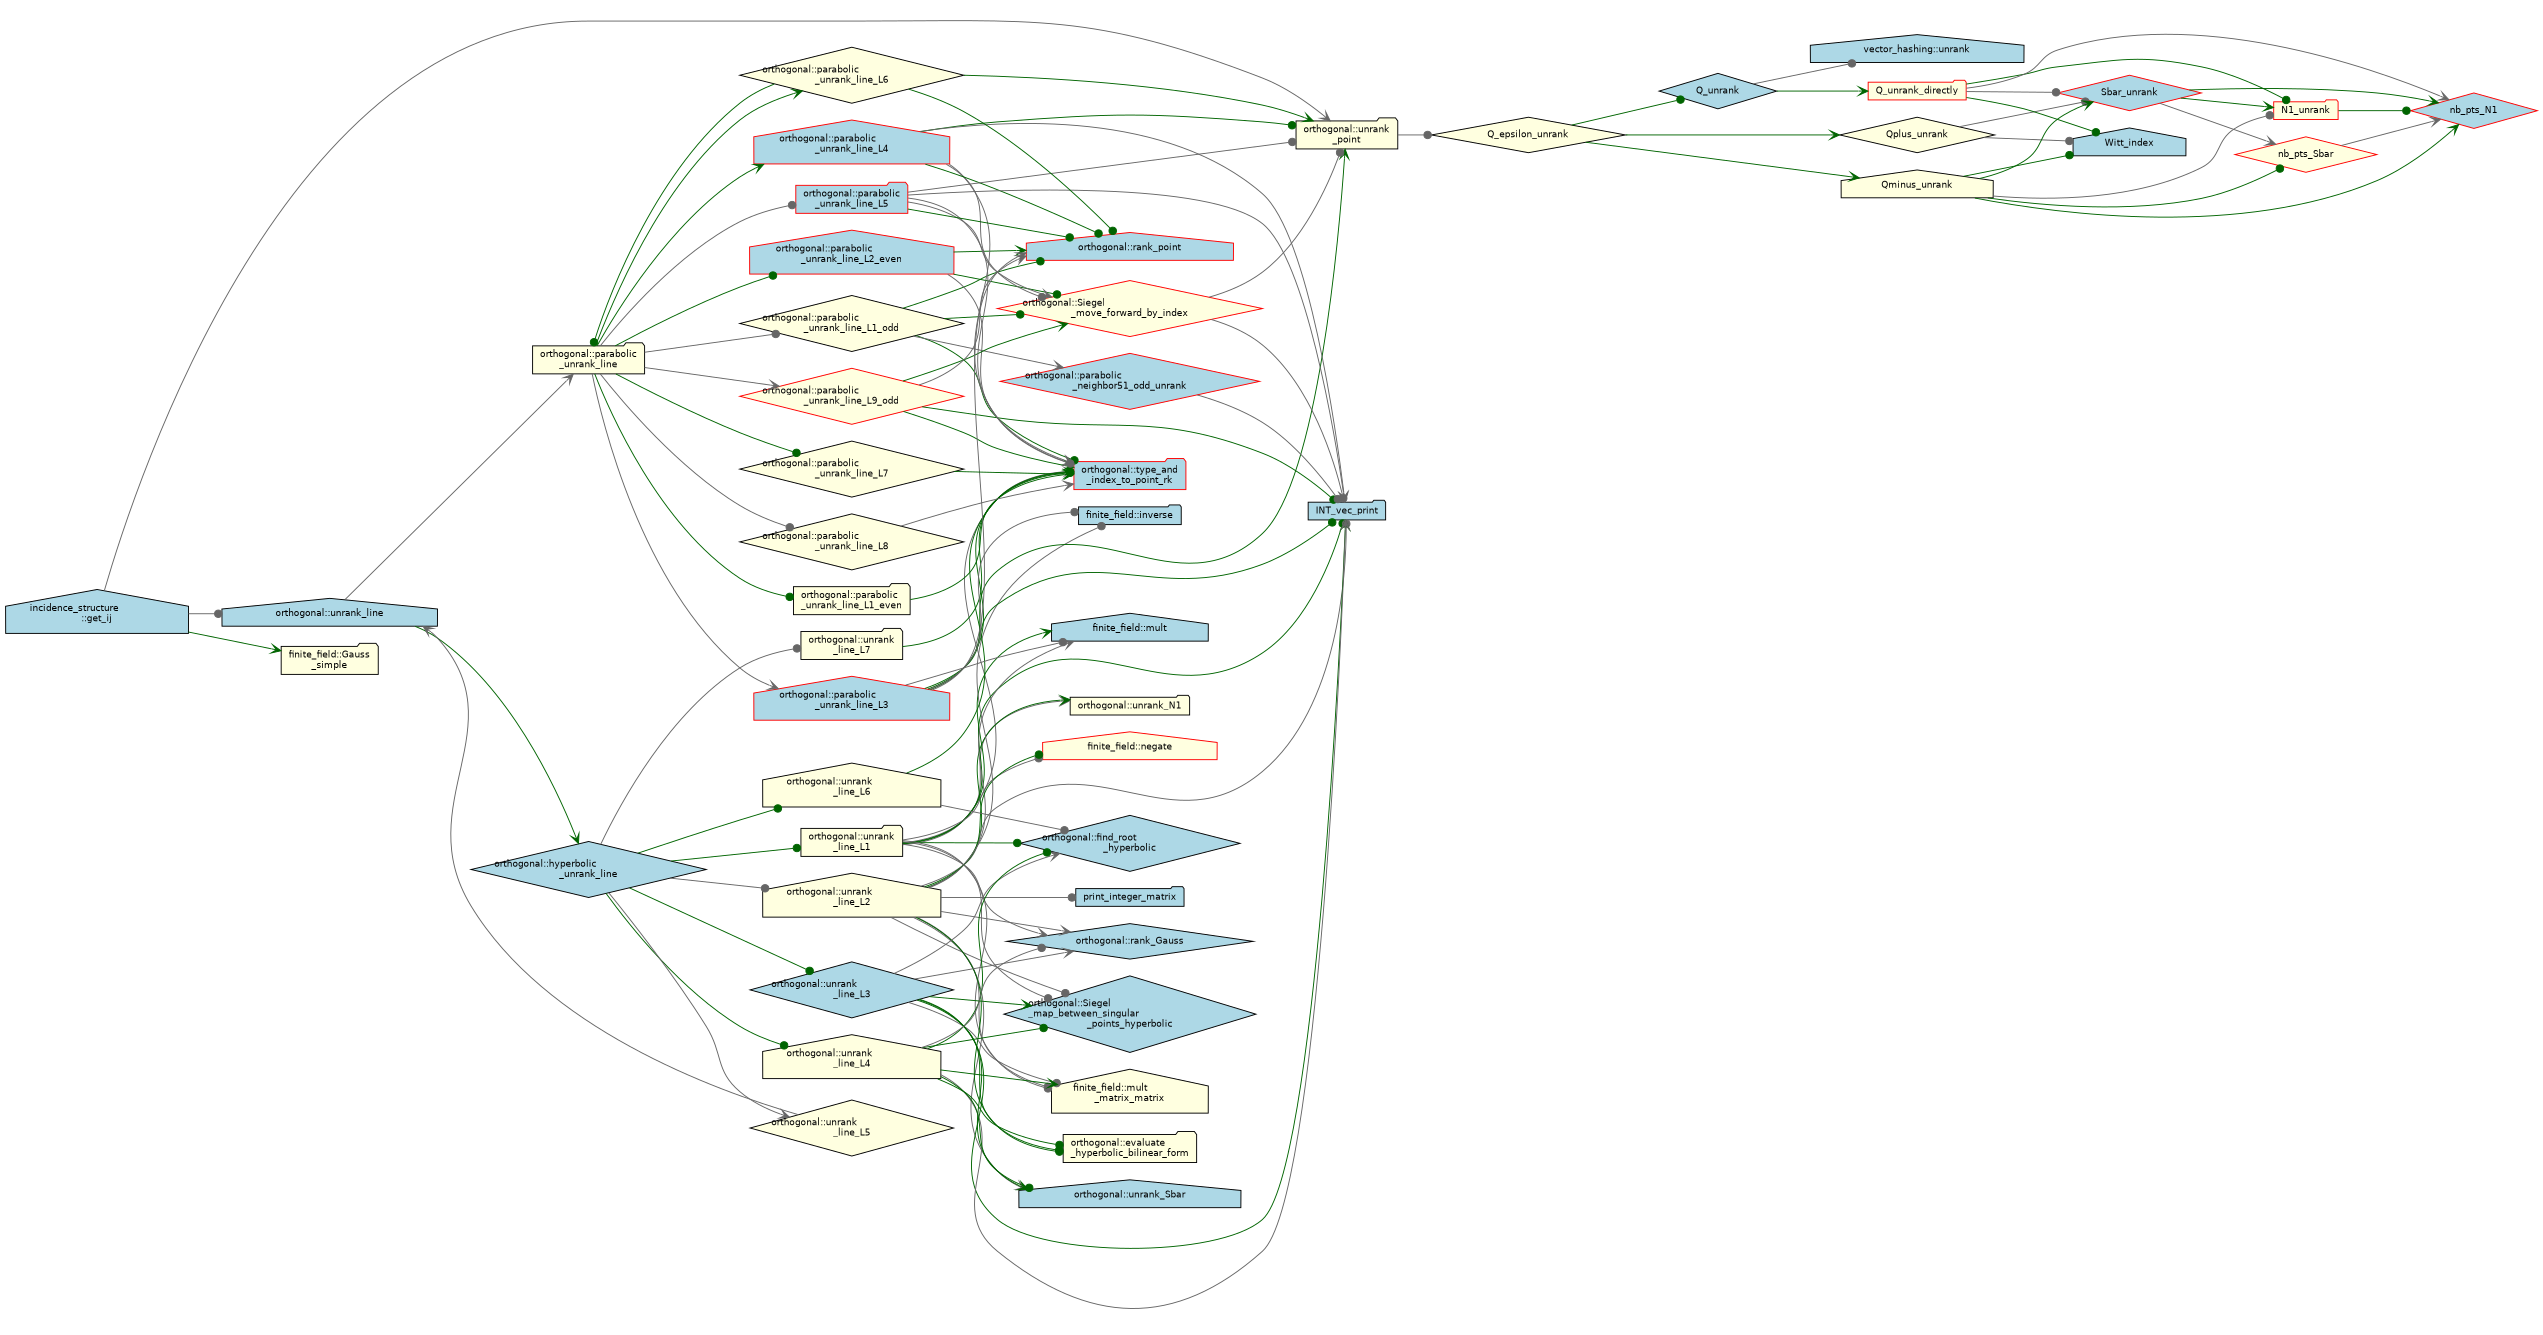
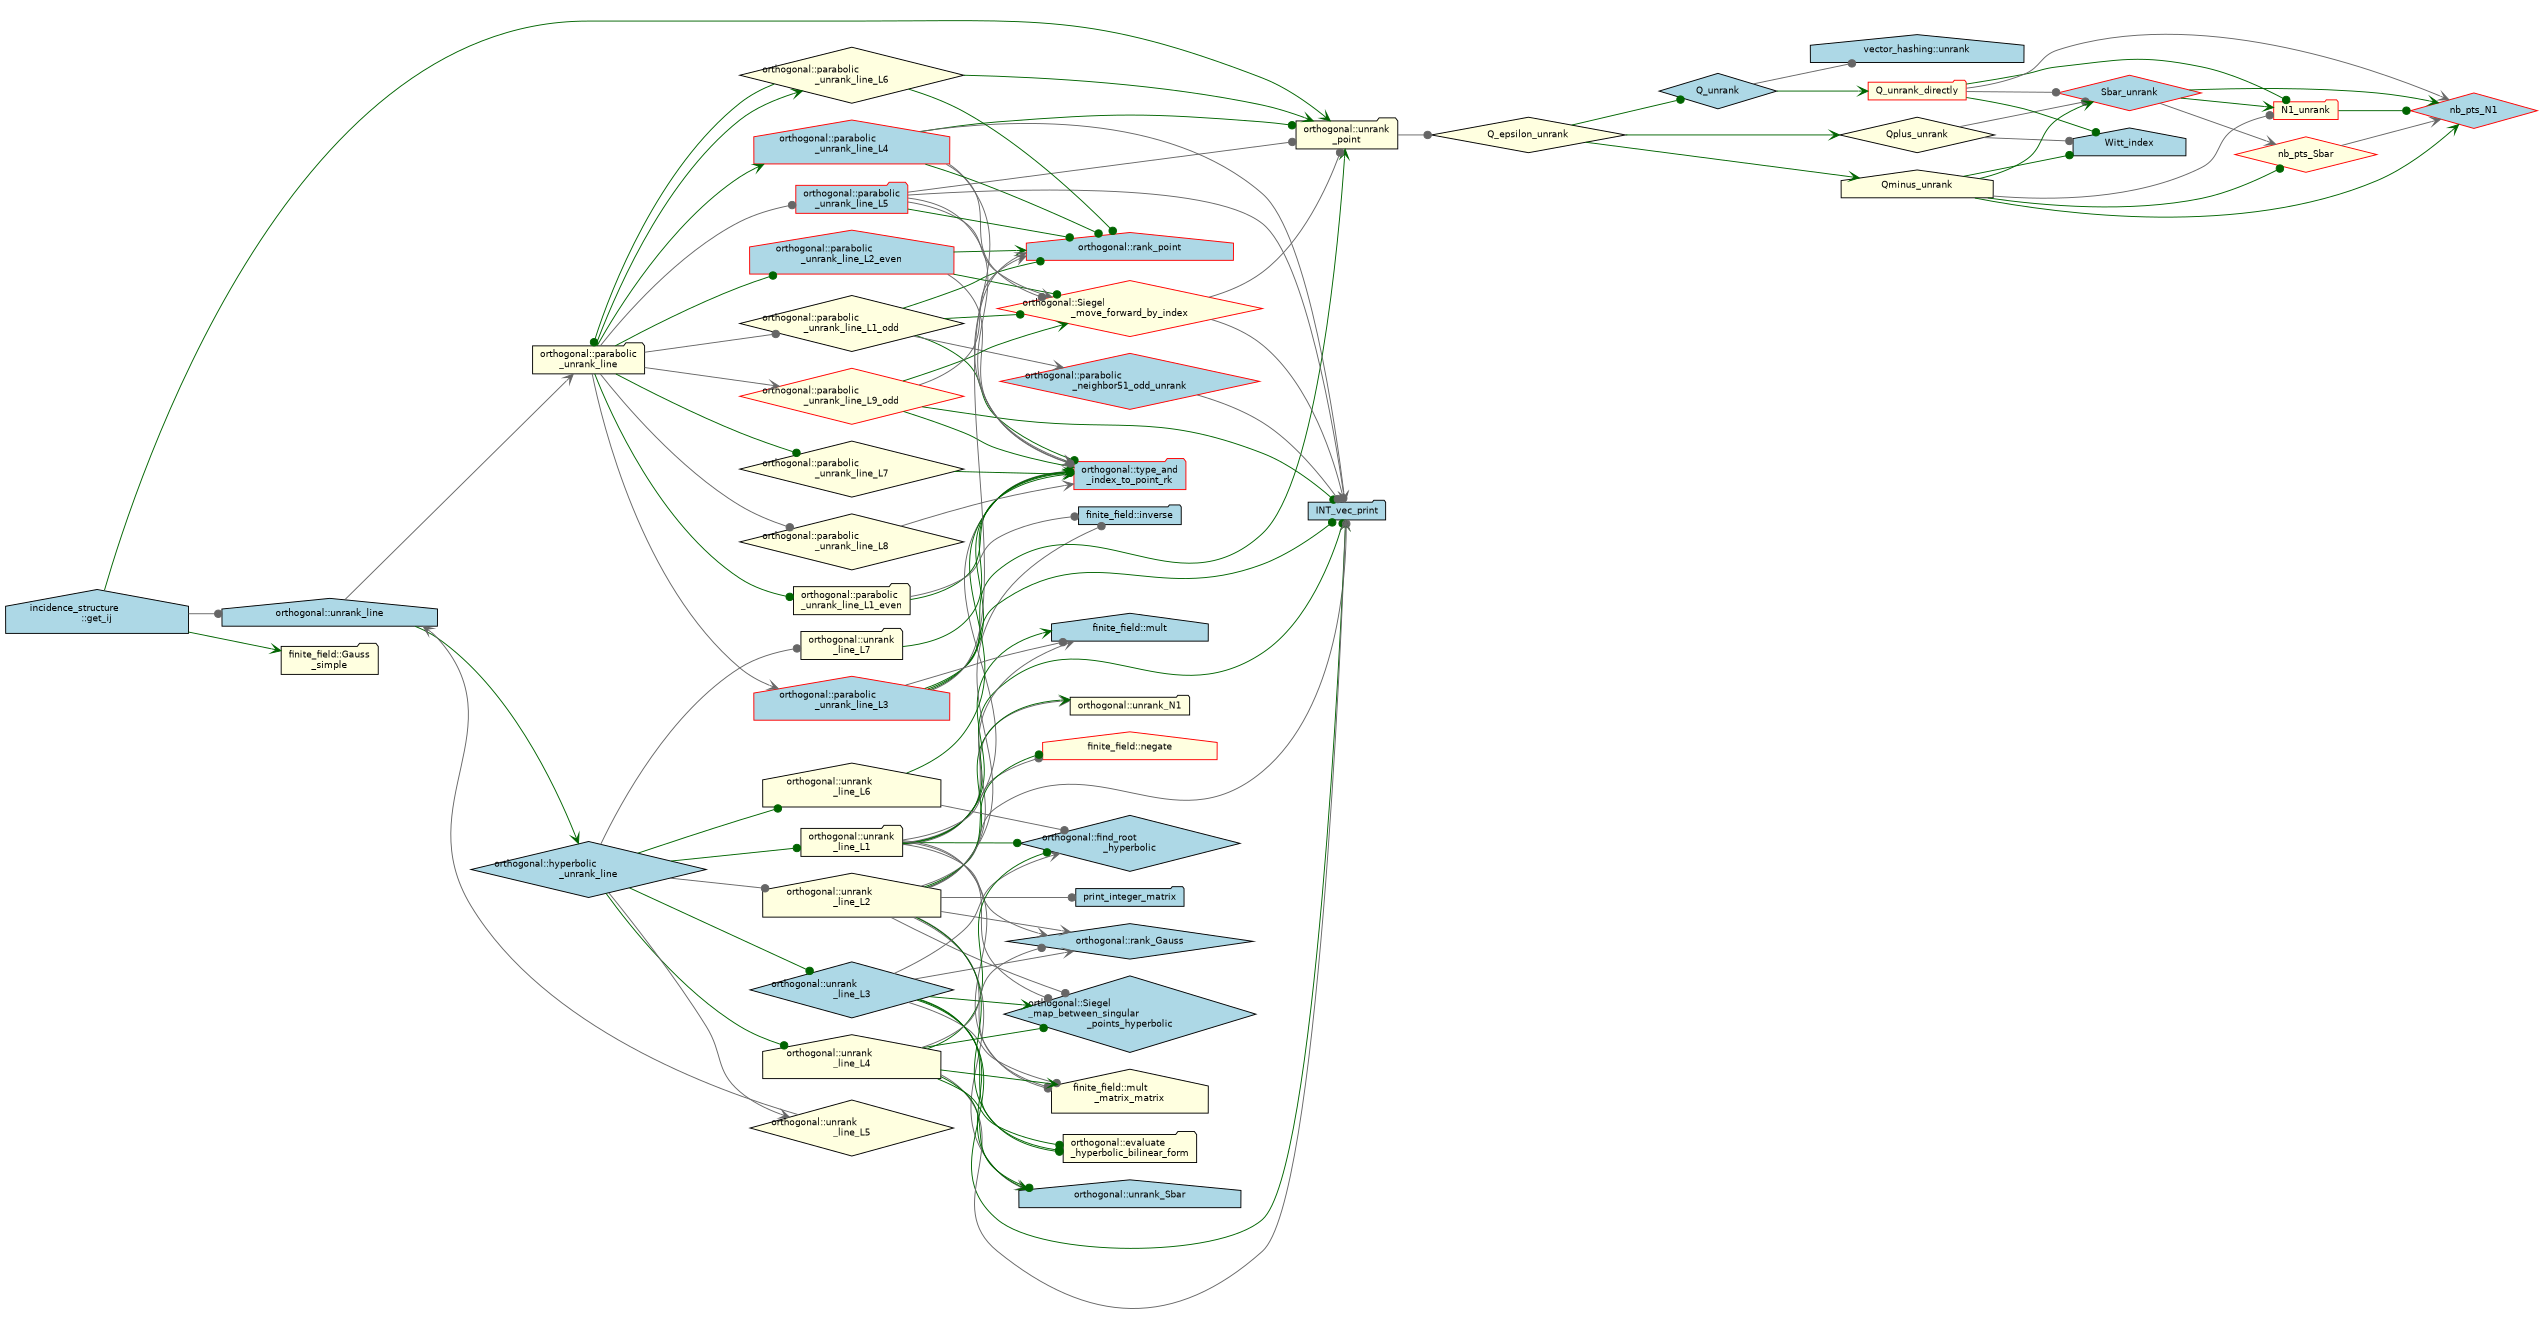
edge "incidence_structure ::get_ij" -> "orthogonal::unrank _point": color gray40 -> darkgreen
edge "orthogonal::parabolic _unrank_line_L3" -> "finite_field::inverse": now "orthogonal::parabolic _unrank_line_L1_even" -> "finite_field::inverse"
